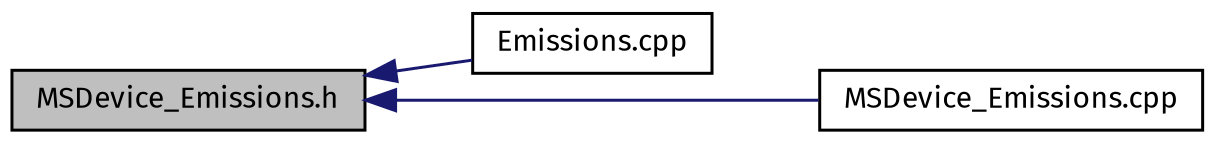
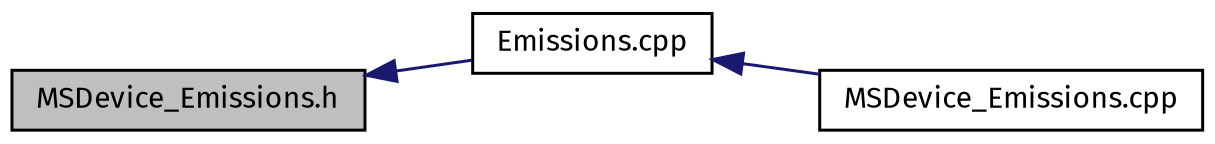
edge "MSDevice_Emissions.cpp" -> "MSDevice_Emissions.h": now "MSDevice_Emissions.cpp" -> "Emissions.cpp"
